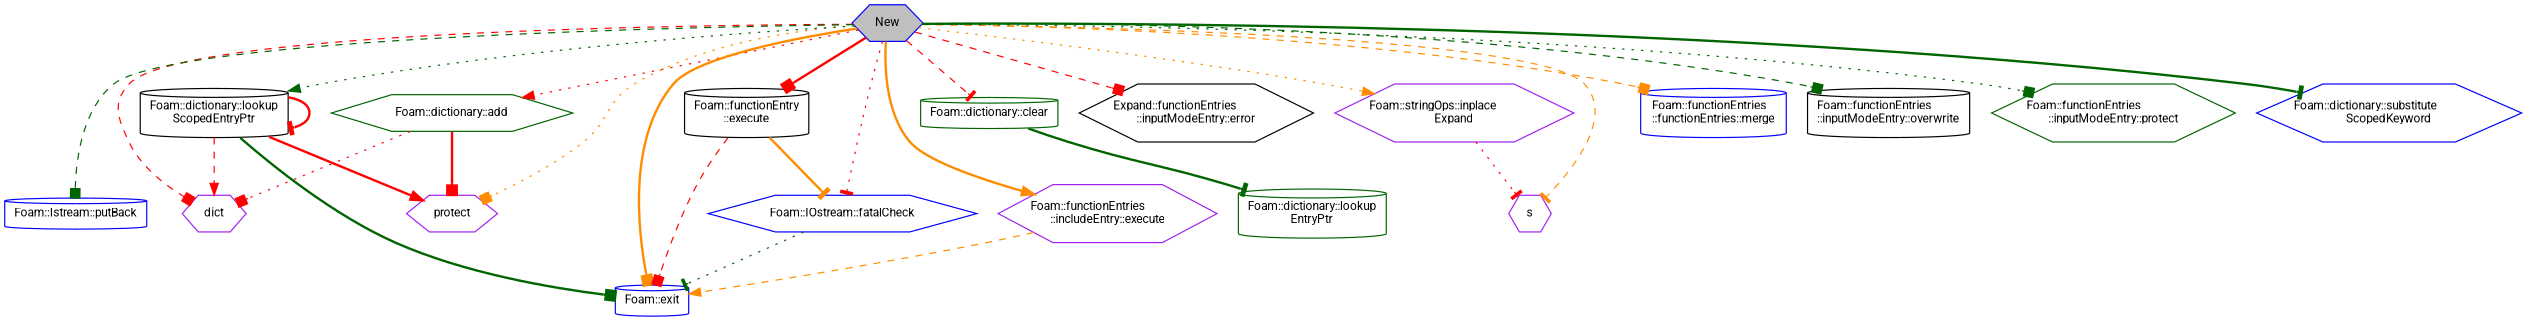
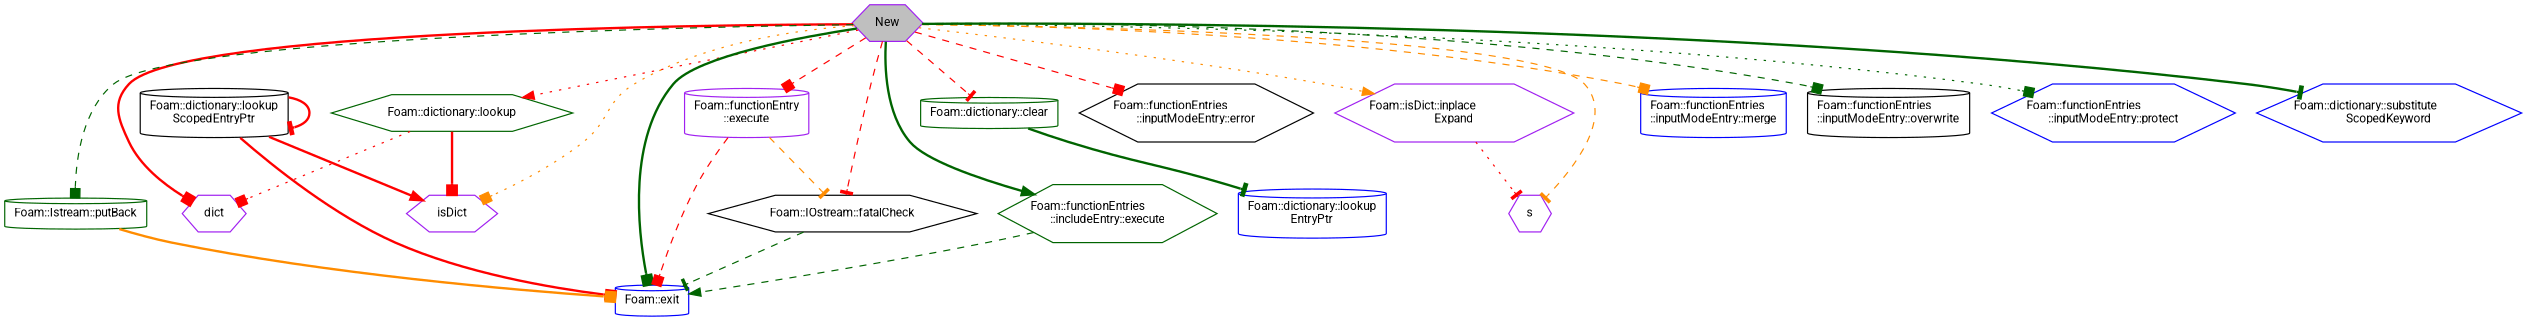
node "New": color blue -> purple
edge "New" -> "dict": style dashed -> bold
edge "New" -> "Foam::dictionary::lookup ScopedEntryPtr": removed
edge "New" -> "Foam::functionEntry ::execute": style bold -> dashed
edge "New" -> "Foam::exit": color darkorange -> darkgreen
node "Foam::dictionary::add": label "Foam::dictionary::add" -> "Foam::dictionary::lookup"
node "Foam::functionEntry ::execute": color black -> purple
node "Expand::functionEntries ::inputModeEntry::error": label "Expand::functionEntries ::inputModeEntry::error" -> "Foam::functionEntries ::inputModeEntry::error"
node "Foam::stringOps::inplace Expand": label "Foam::stringOps::inplace Expand" -> "Foam::isDict::inplace Expand"
node "Foam::functionEntries ::functionEntries::merge": label "Foam::functionEntries ::functionEntries::merge" -> "Foam::functionEntries ::inputModeEntry::merge"
node "Foam::functionEntries ::inputModeEntry::protect": color darkgreen -> blue
edge "New" -> "Foam::IOstream::fatalCheck": style dotted -> dashed
edge "New" -> "Foam::functionEntries ::includeEntry::execute": color darkorange -> darkgreen
edge "Foam::dictionary::lookup ScopedEntryPtr" -> "dict": removed
edge "Foam::functionEntry ::execute" -> "Foam::IOstream::fatalCheck": style bold -> dashed
node "Foam::Istream::putBack": color blue -> darkgreen
node "protect": label "protect" -> "isDict"
node "Foam::IOstream::fatalCheck": color blue -> black
node "Foam::functionEntries ::includeEntry::execute": color purple -> darkgreen
node "Foam::dictionary::lookup EntryPtr": color darkgreen -> blue
edge "Foam::dictionary::lookup ScopedEntryPtr" -> "Foam::exit": color darkgreen -> red
edge "Foam::IOstream::fatalCheck" -> "Foam::exit": style dotted -> dashed
edge "Foam::functionEntries ::includeEntry::execute" -> "Foam::exit": color darkorange -> darkgreen
edge "Foam::Istream::putBack" -> "Foam::exit": added
